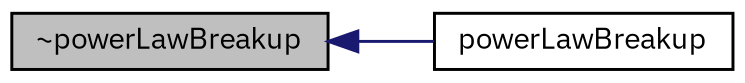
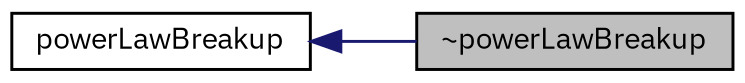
edge "powerLawBreakup" -> "~powerLawBreakup": reversed
